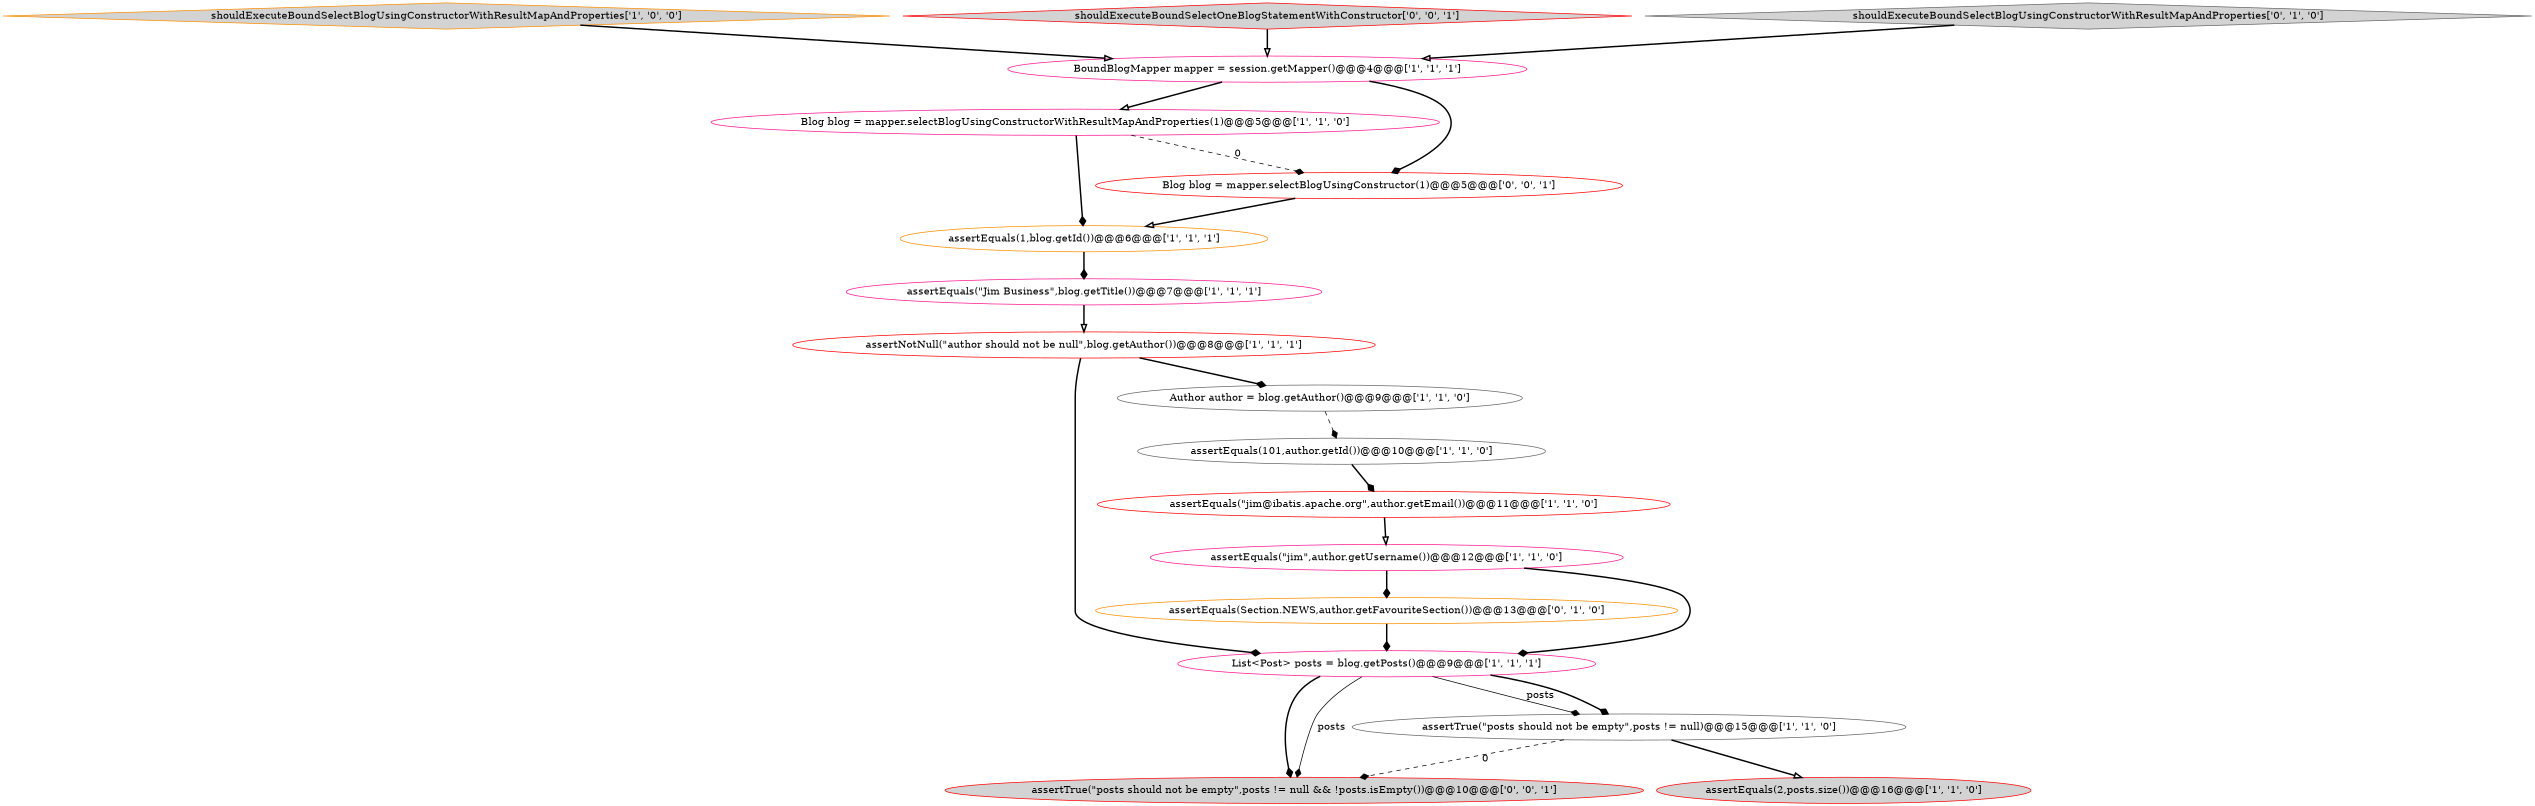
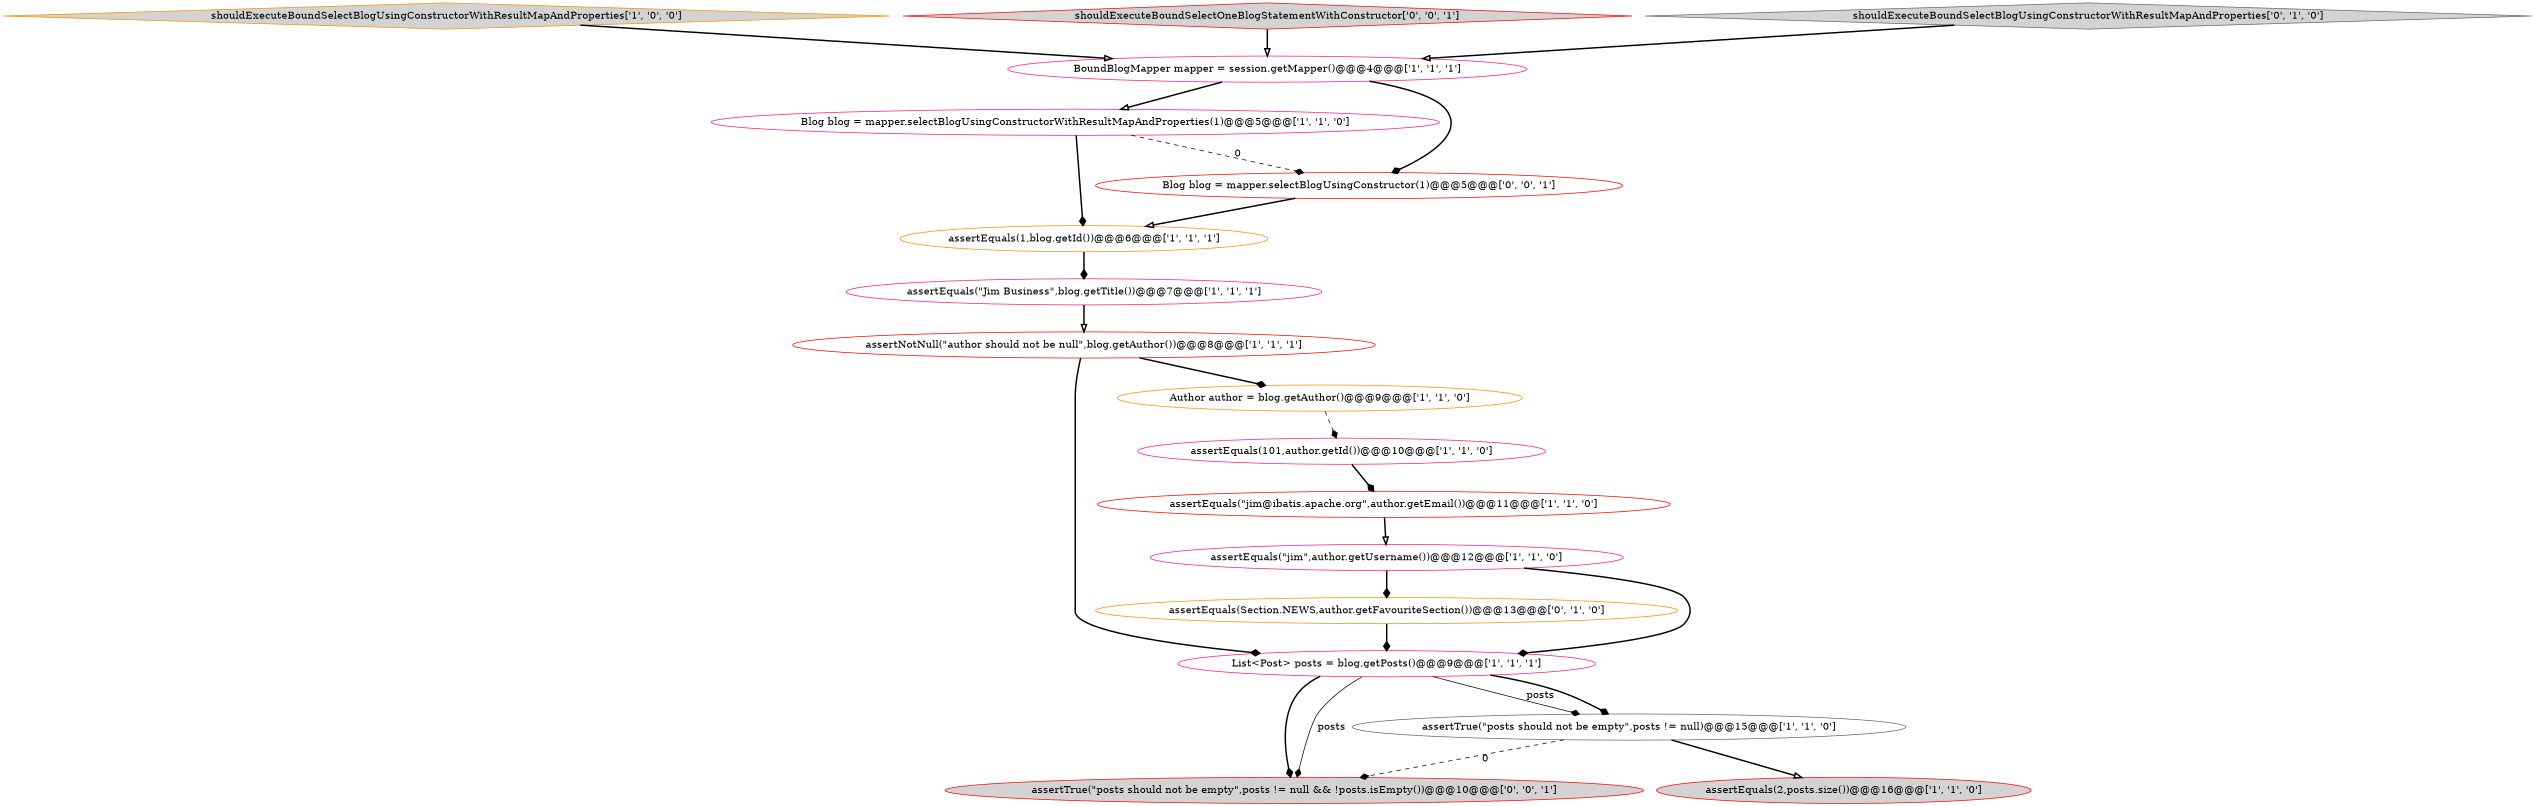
node "Author author = blog.getAuthor()@@@9@@@['1', '1', '0']": color gray40 -> darkorange
node "assertEquals(101,author.getId())@@@10@@@['1', '1', '0']": color gray40 -> deeppink
